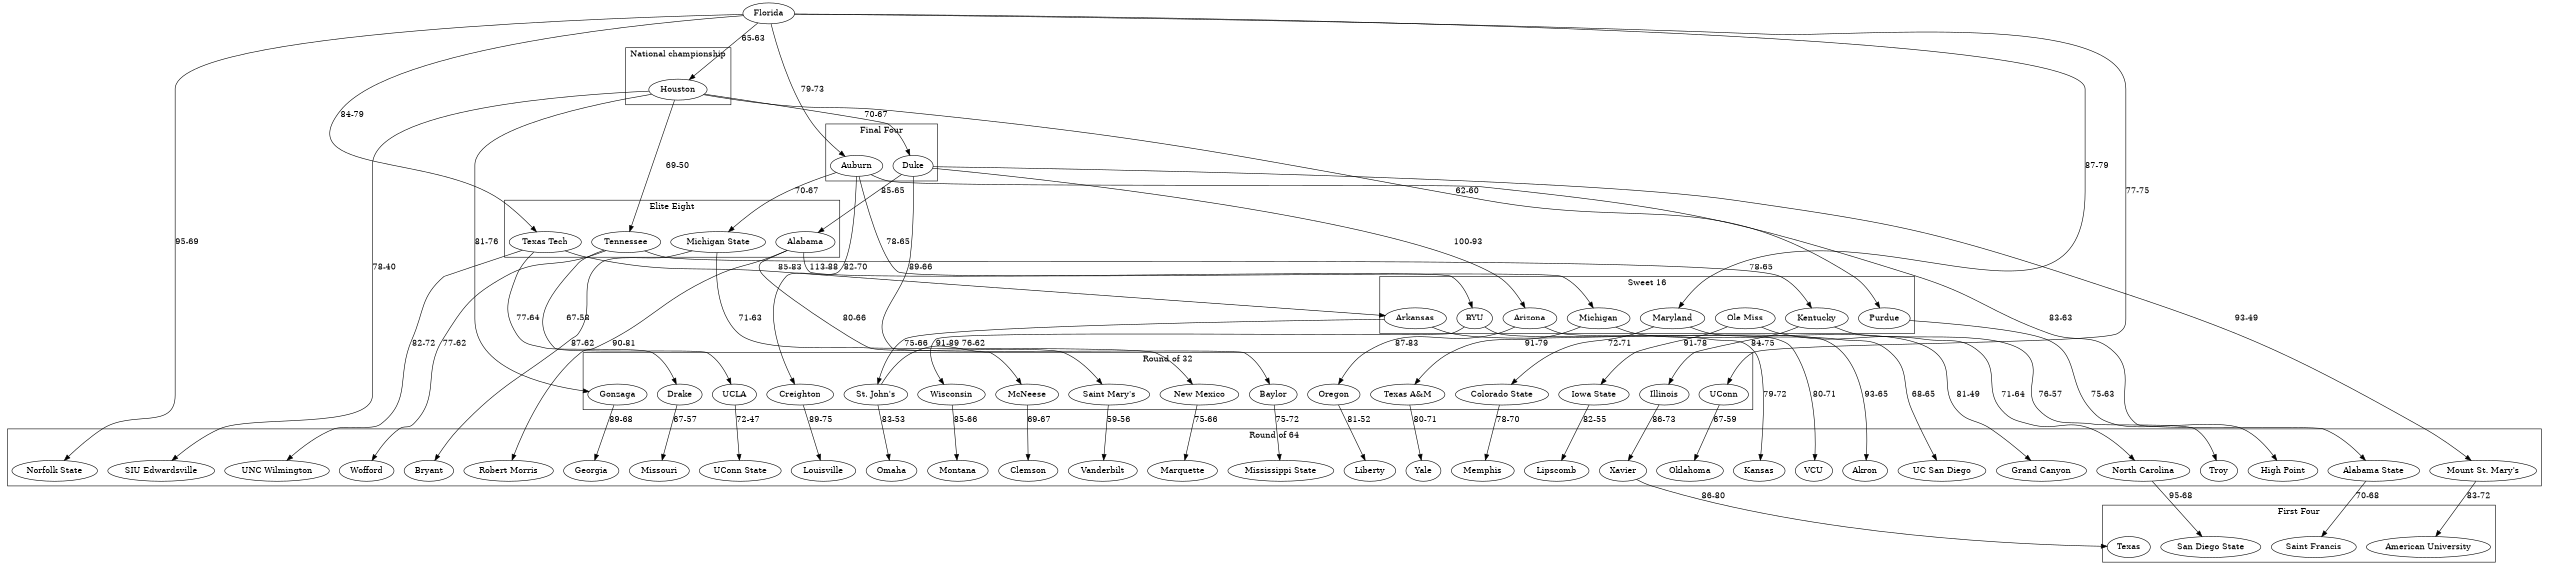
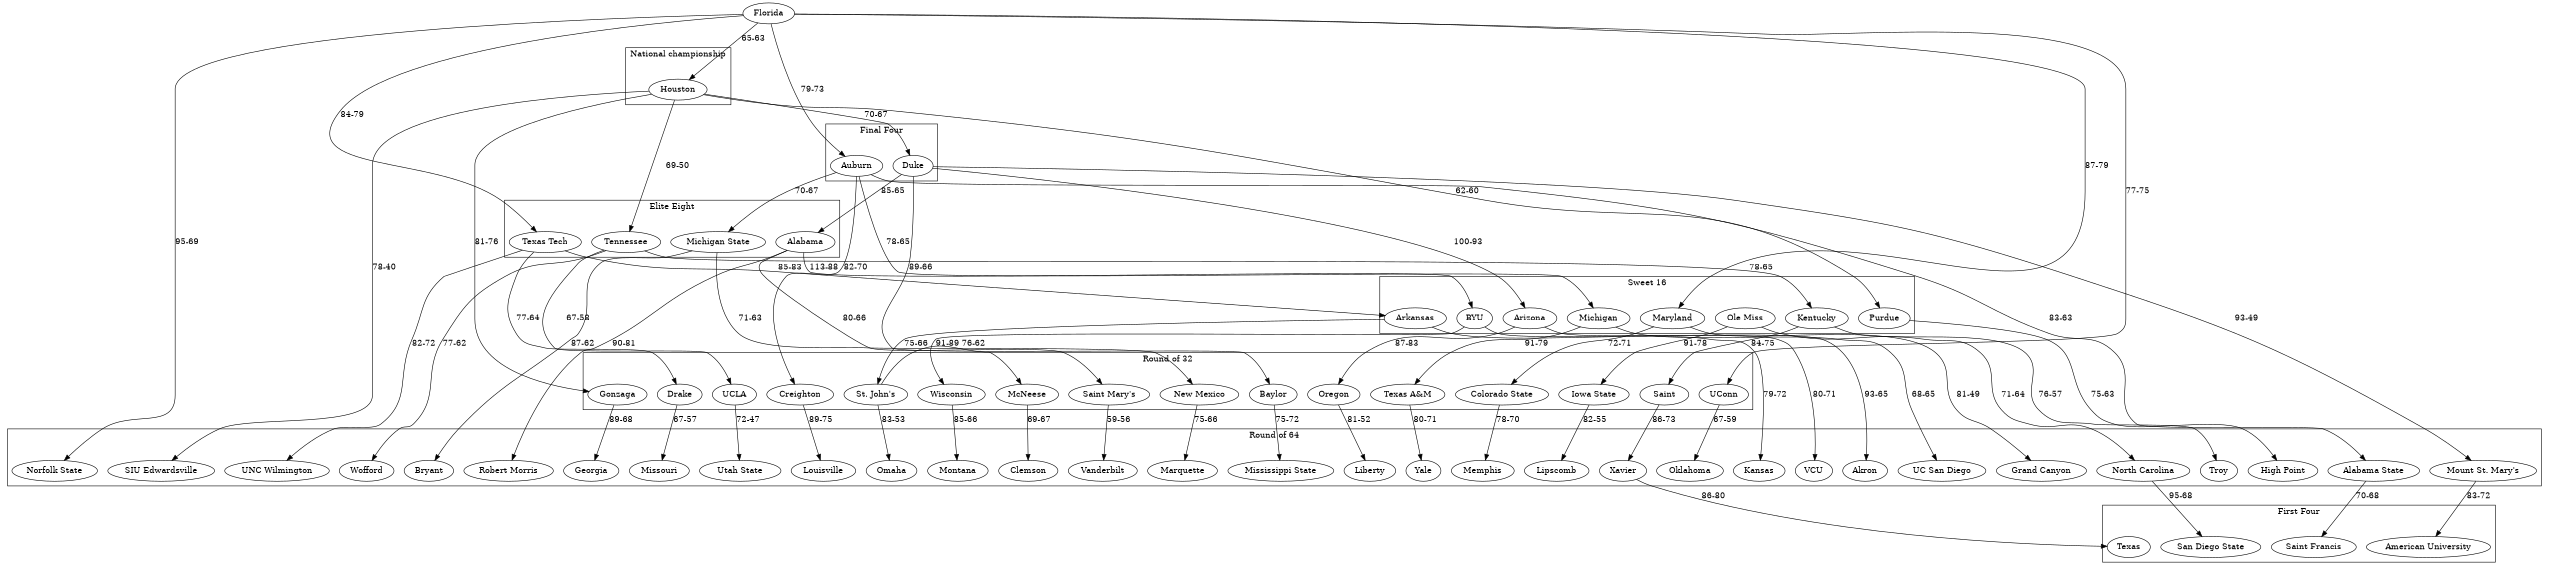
node "Illinois": label "Illinois" -> "Saint"
node "UConn State": label "UConn State" -> "Utah State"
